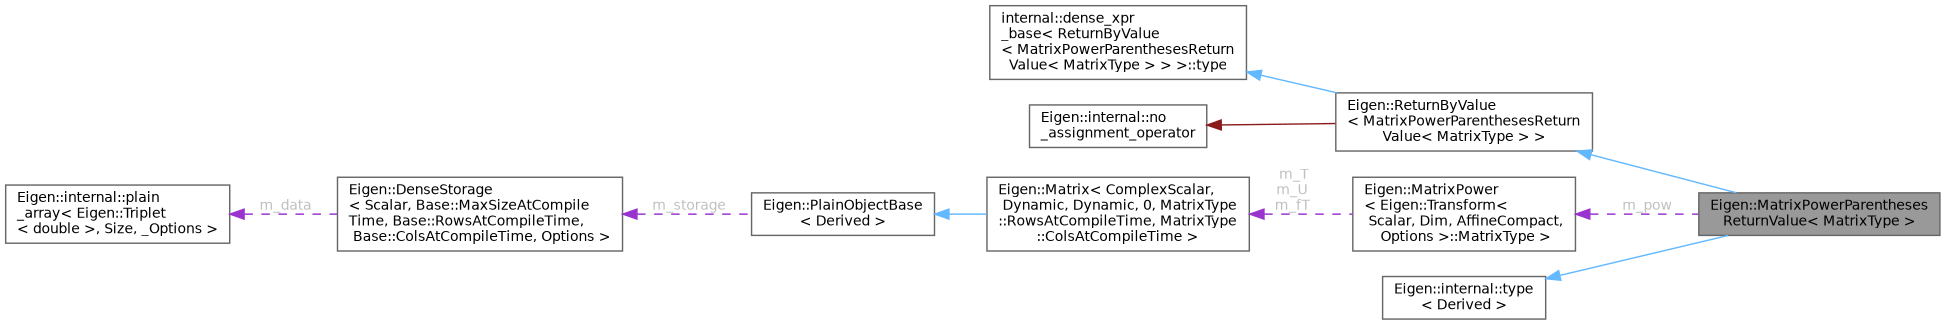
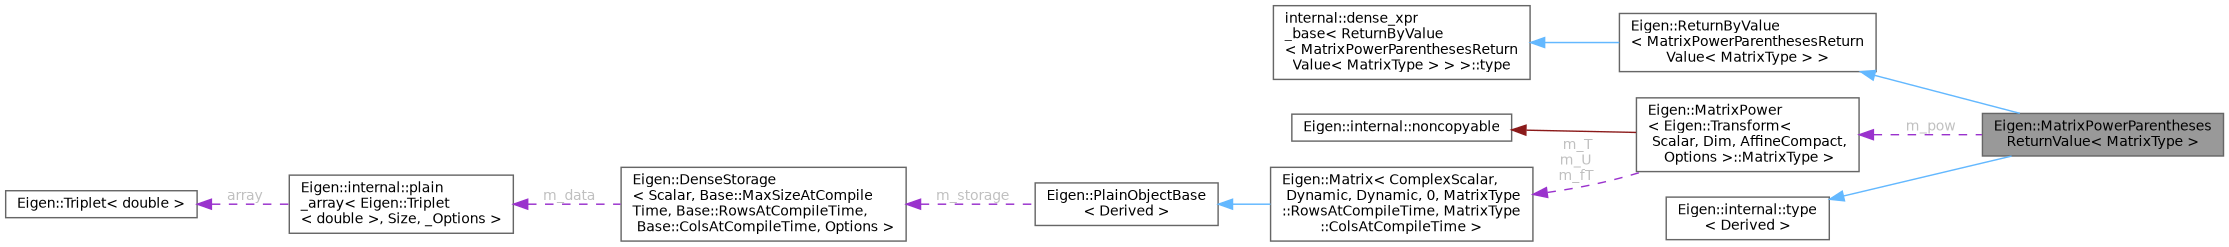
node "Eigen::internal::no _assignment_operator": removed
node "Eigen::internal::noncopyable": added
node "Eigen::Triplet< double >": added
